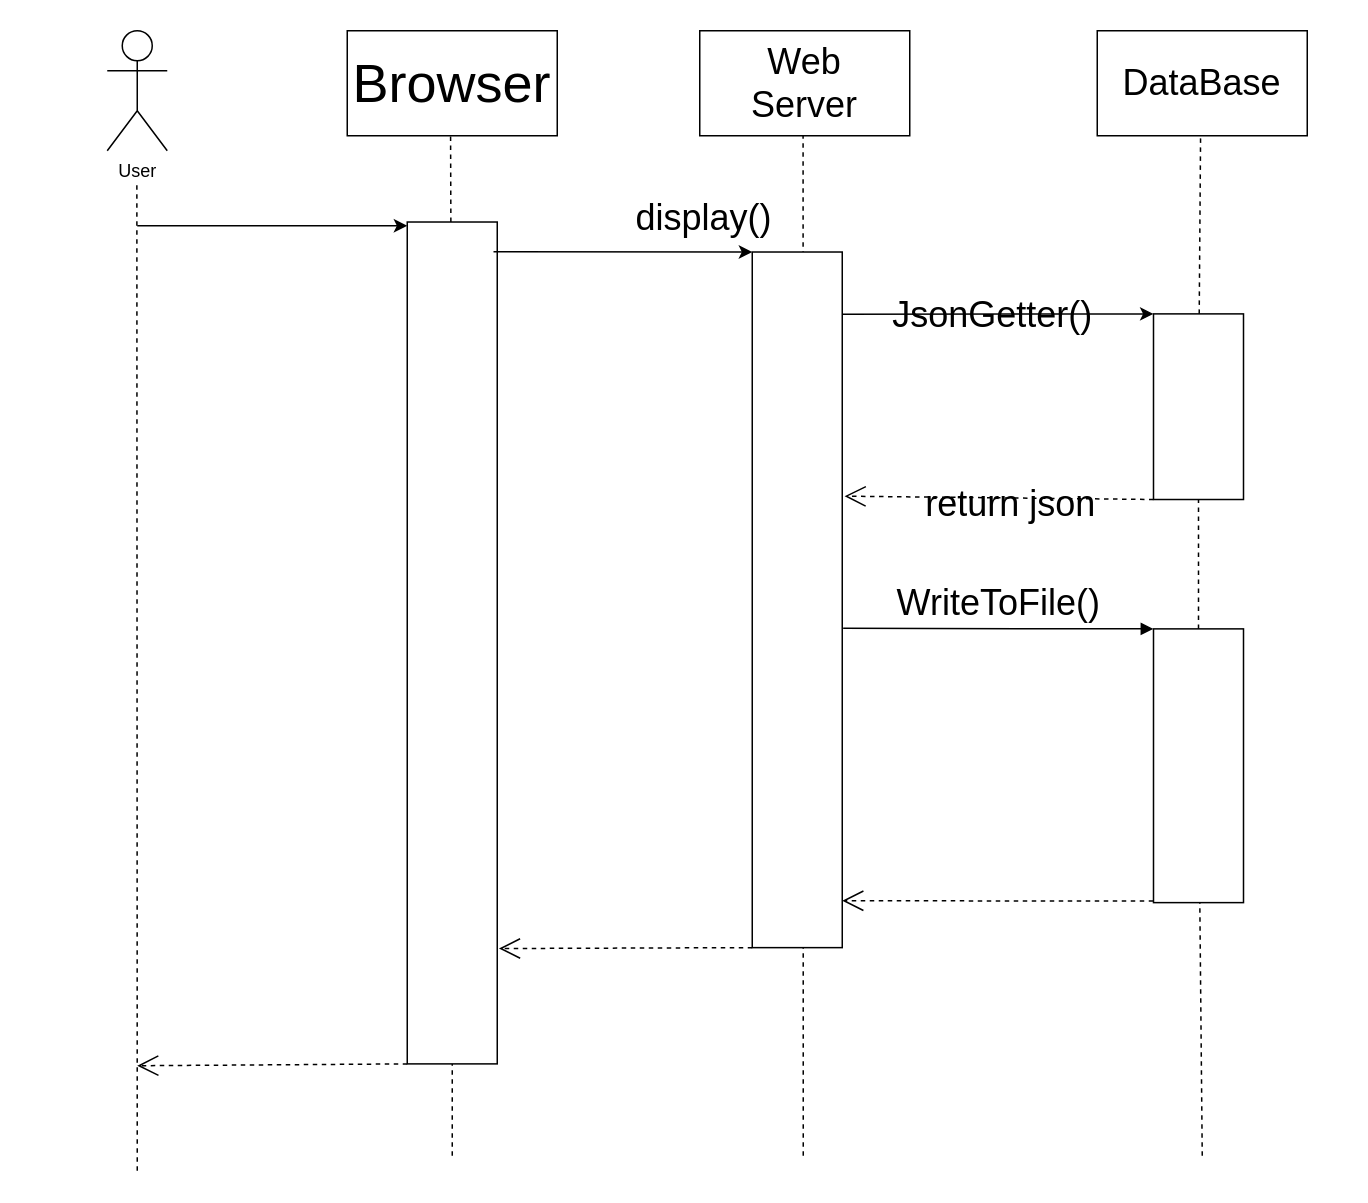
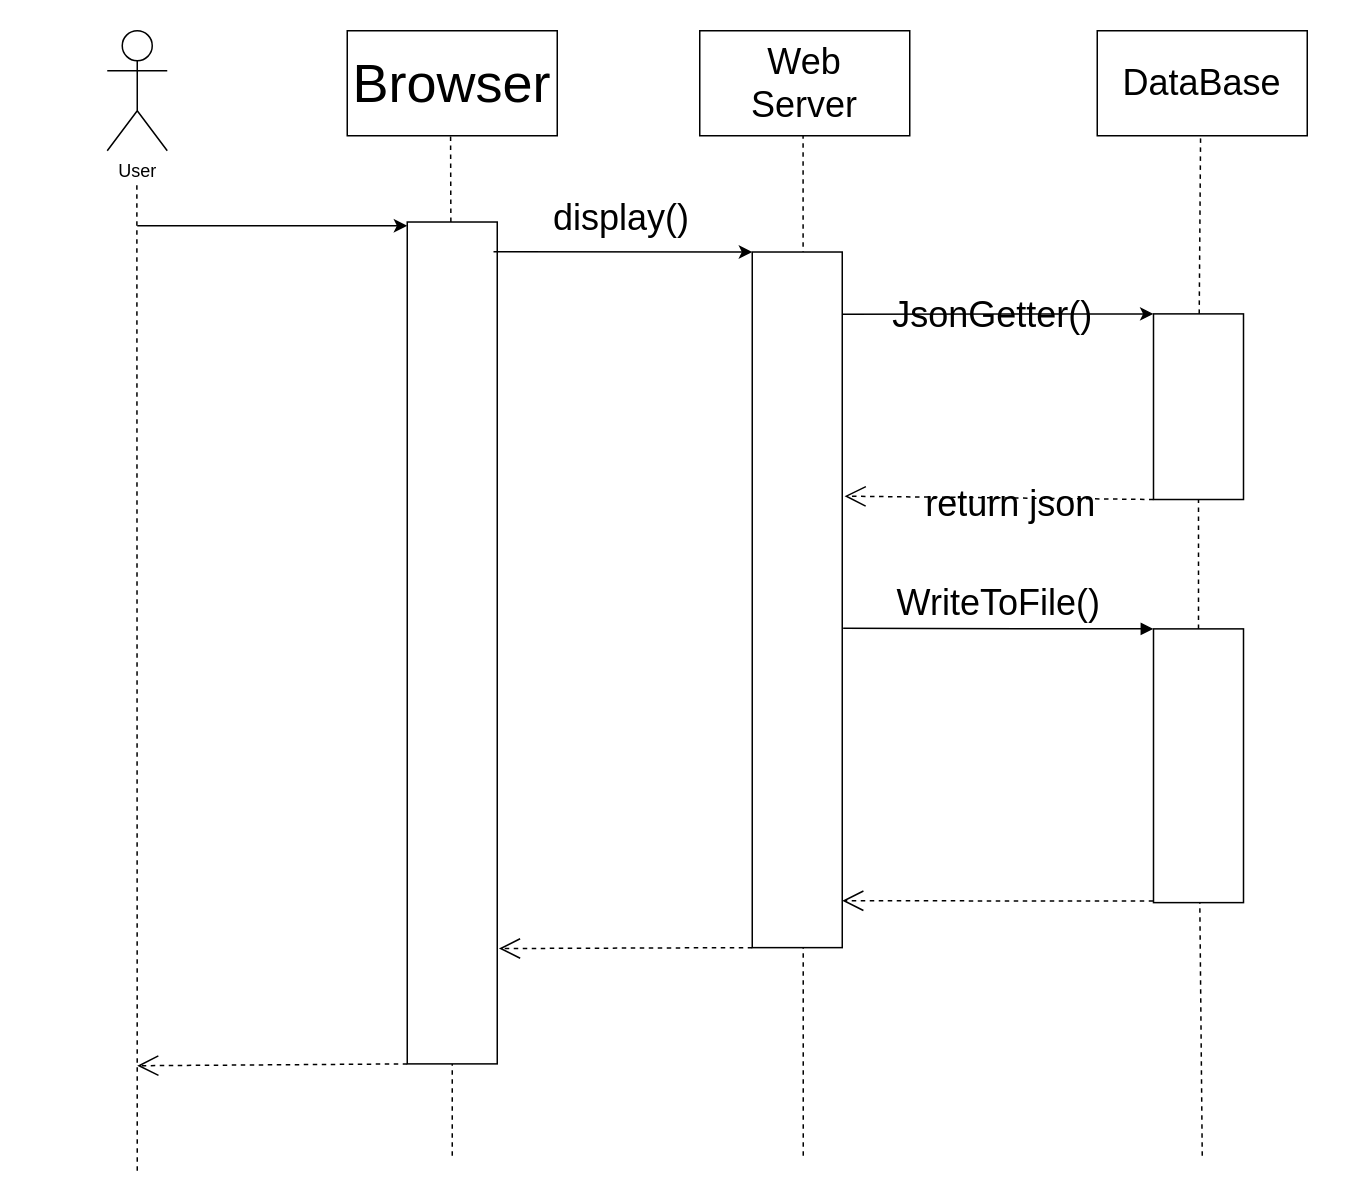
node "display()": moved (704, 218) -> (621, 218)
